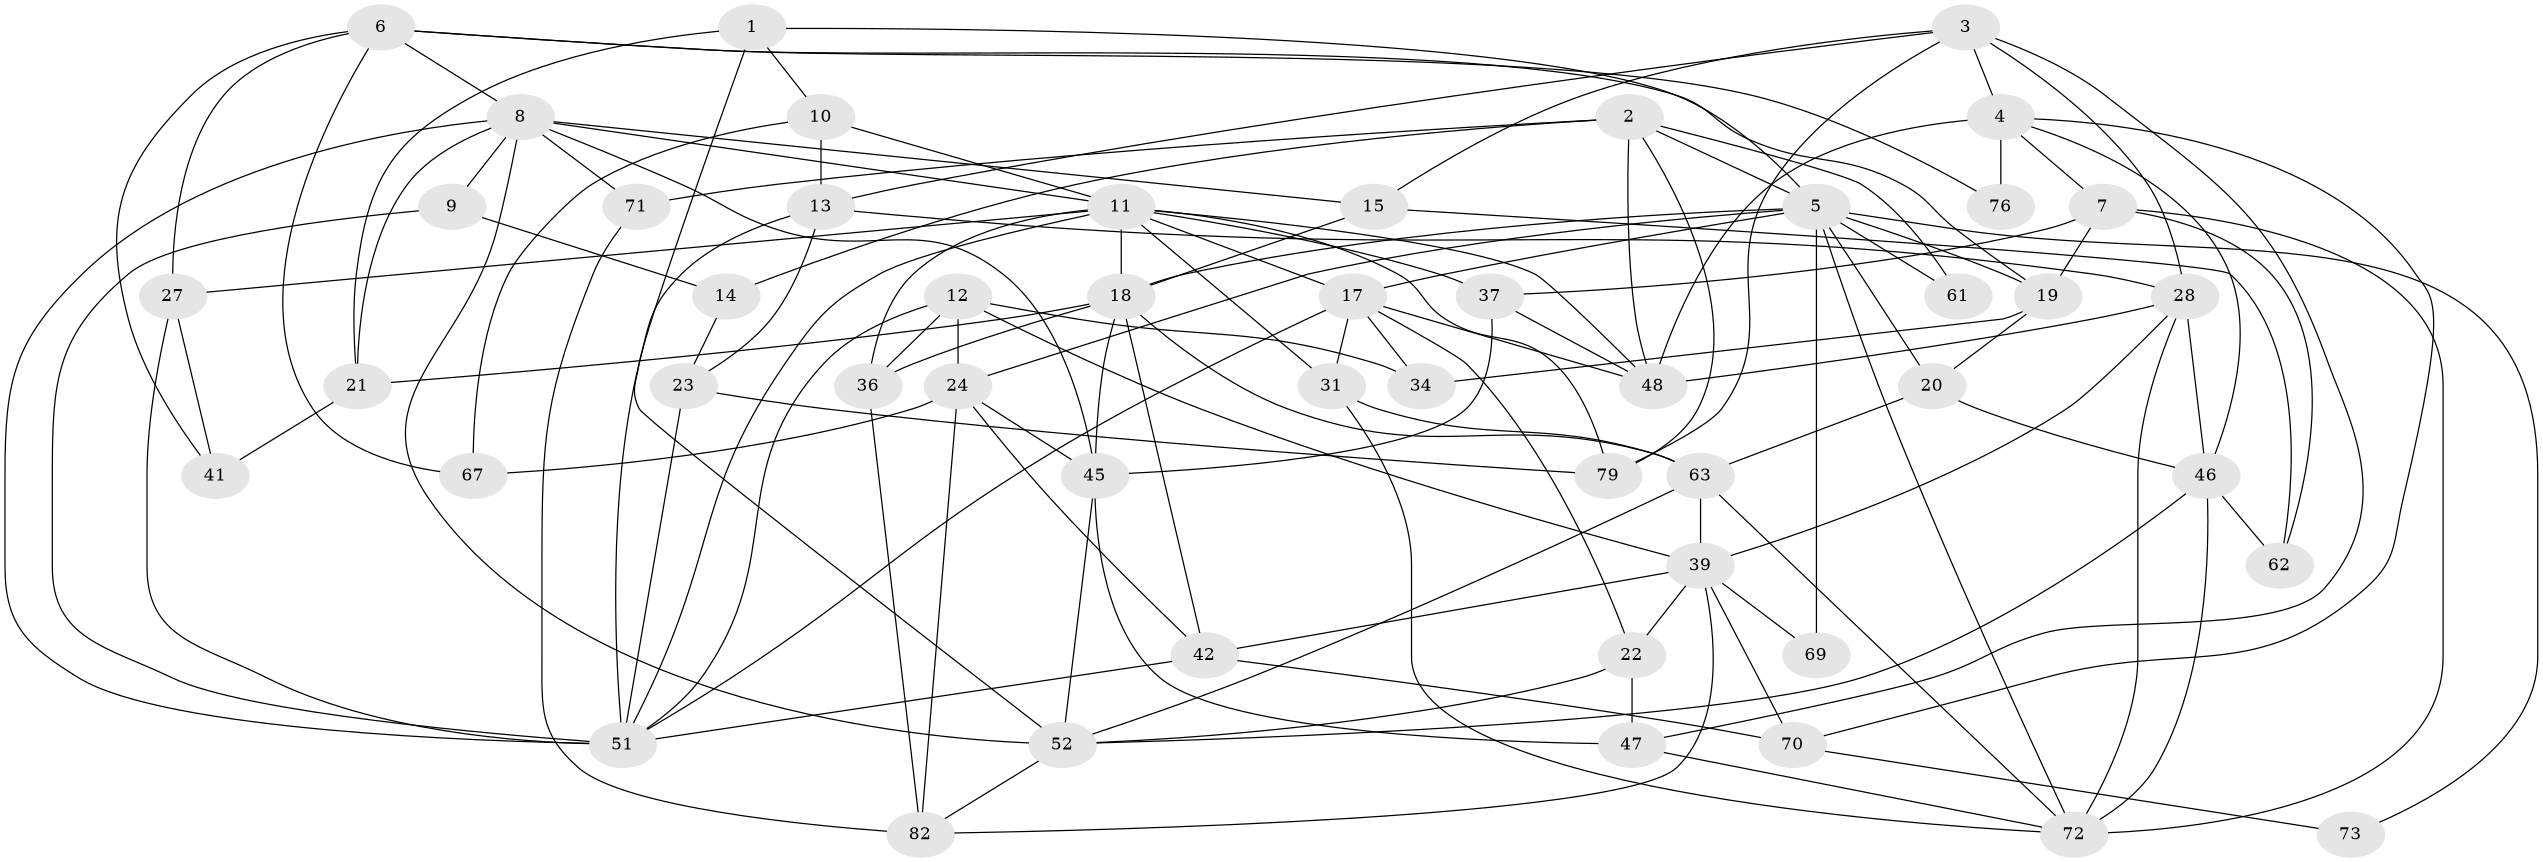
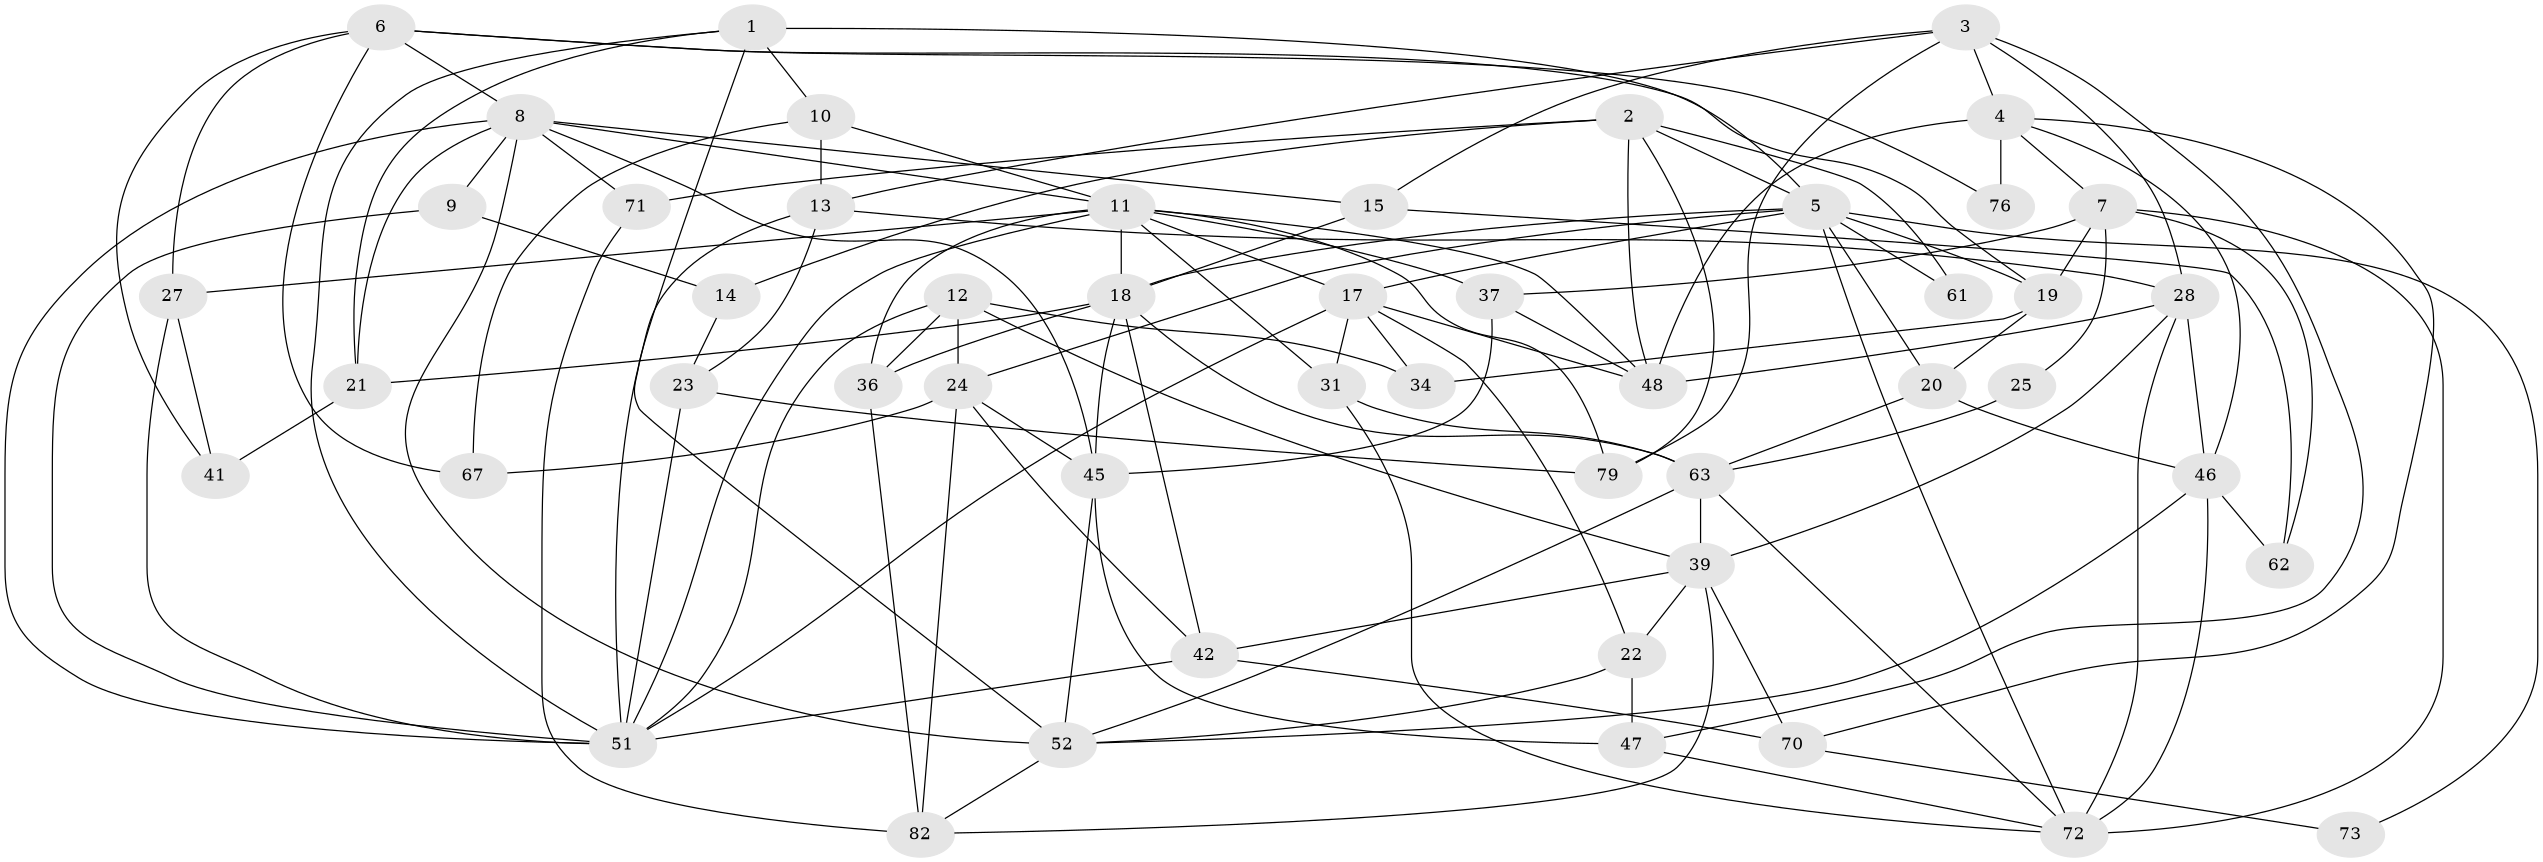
edge "1" -- "51": added
node "25": added
node "69": removed
